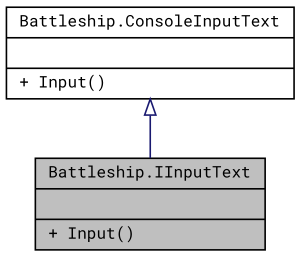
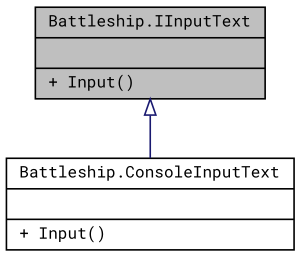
edge "Battleship.IInputText" -> "Battleship.ConsoleInputText": reversed
